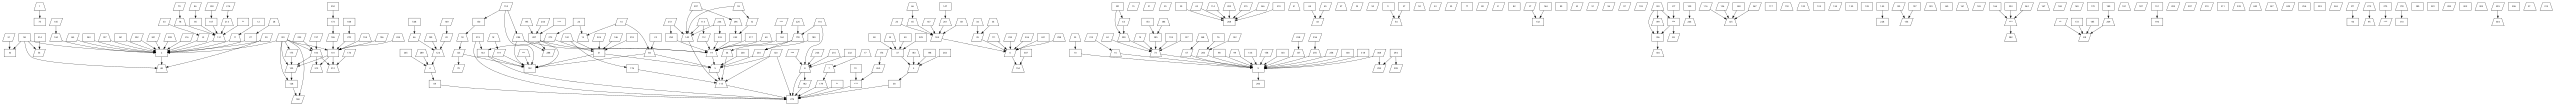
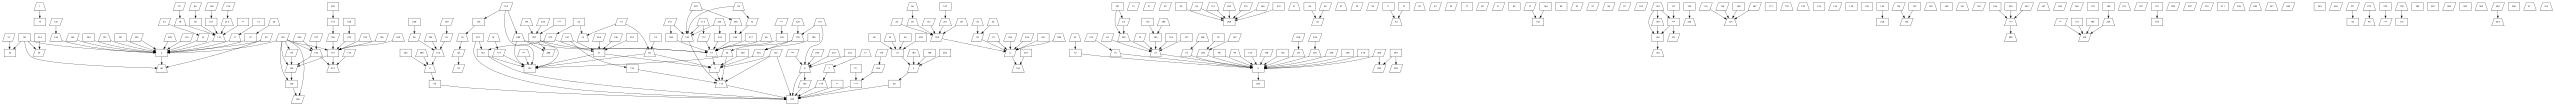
node "254": removed
node "301": removed
edge "123" -> "122": now "64" -> "122"
node "312": removed
